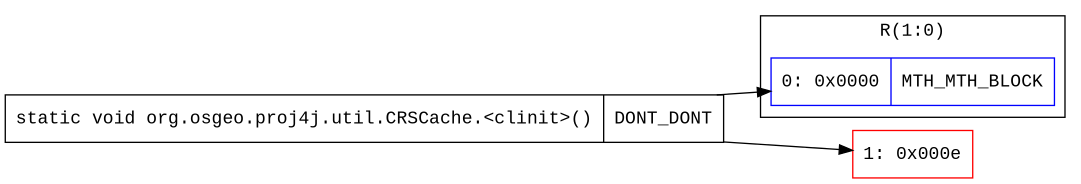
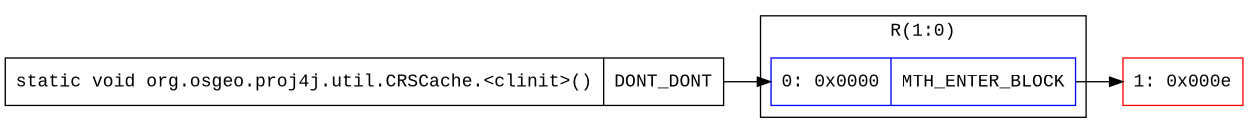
node "0: 0x0000": text "MTH_MTH_BLOCK" -> "MTH_ENTER_BLOCK"
edge "static void org.osgeo.proj4j.util.CRSCache.<clinit>()" -> "1: 0x000e": now "0: 0x0000" -> "1: 0x000e"
